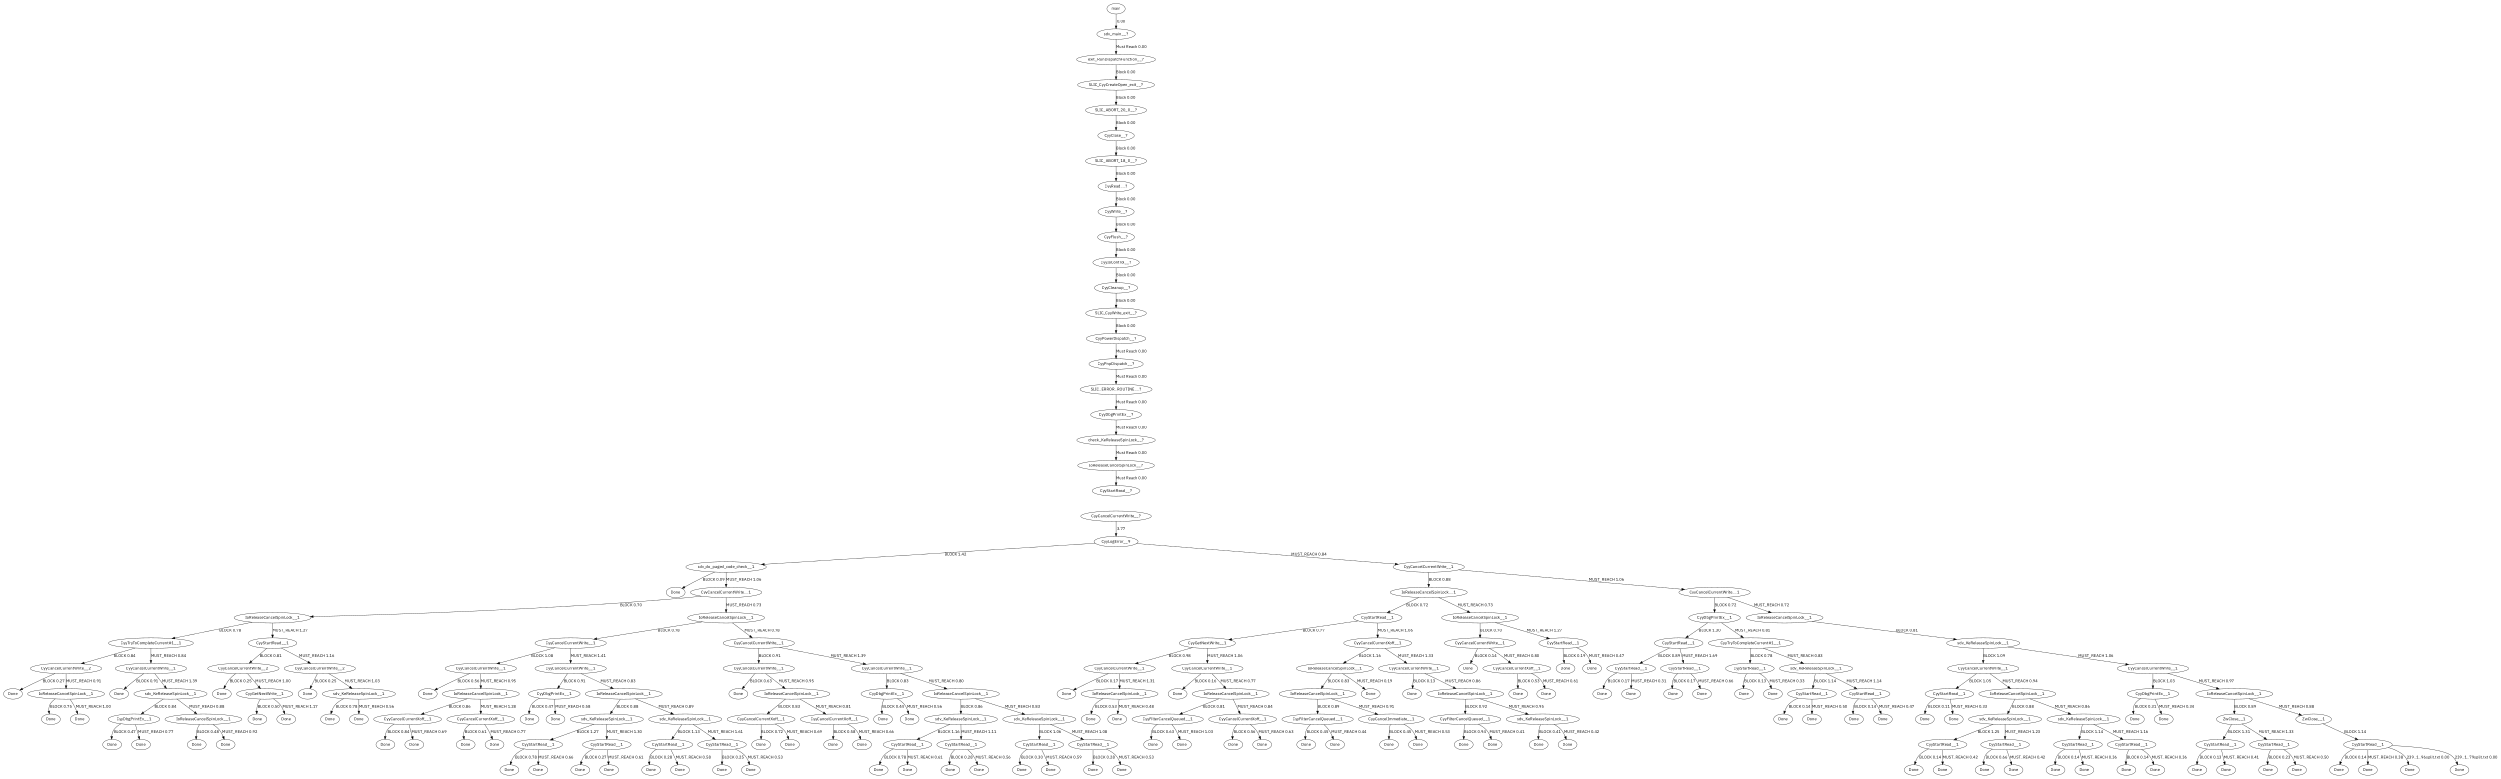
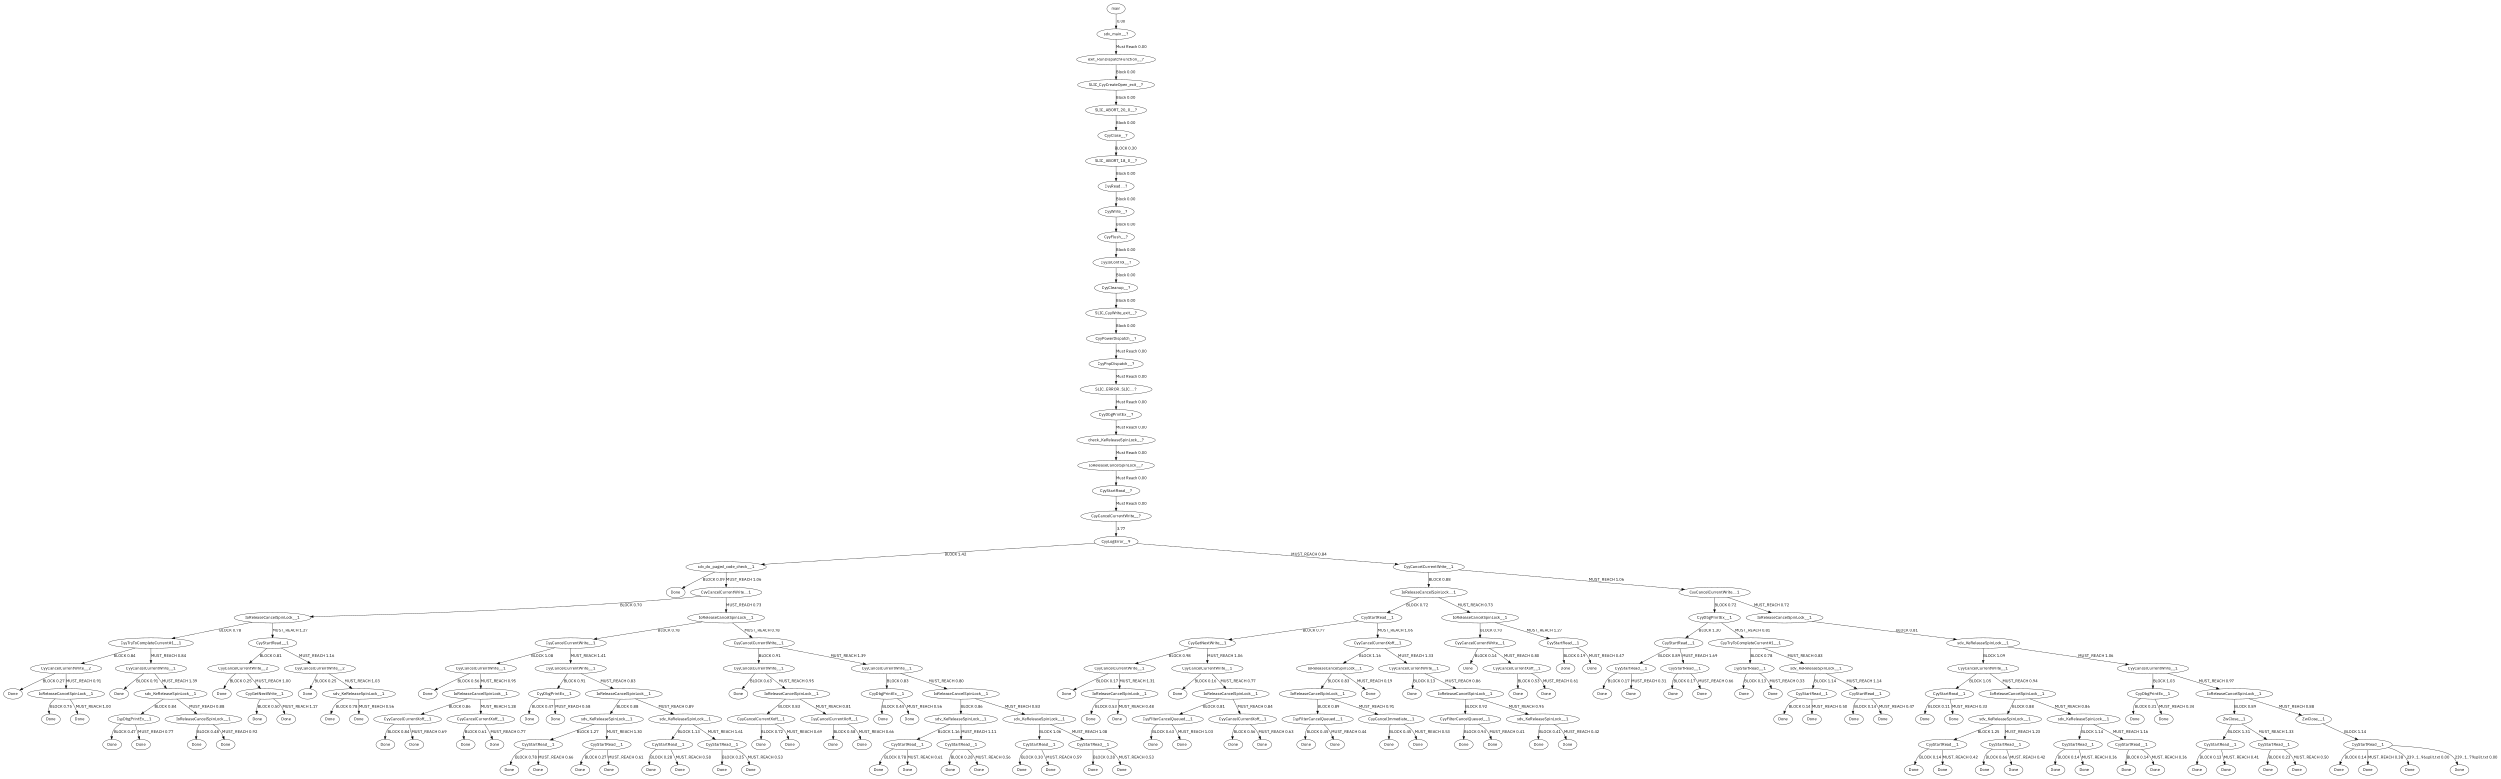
edge "CyyClose__?" -> "SLIC_ABORT_18_0__?": label "Block 0.00" -> "BLOCK 0.30"
node "SLIC_ERROR_ROUTINE__?": label "SLIC_ERROR_ROUTINE__?" -> "SLIC_ERROR_SLIC__?"
edge "CyyStartRead__?" -> "CyyCancelCurrentWrite__?": added, label "Must Reach 0.00"
